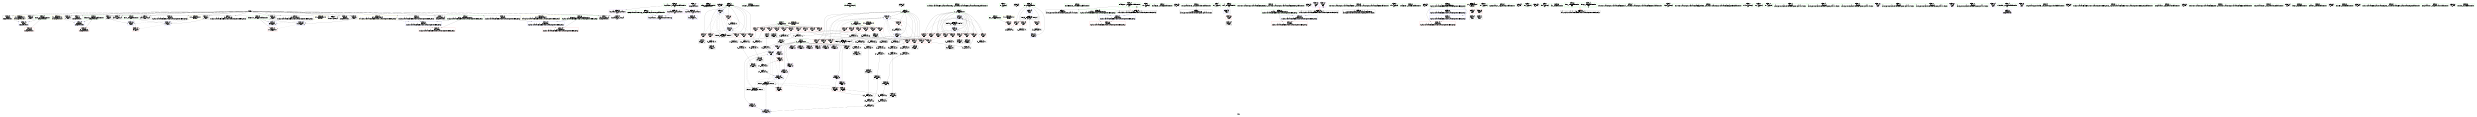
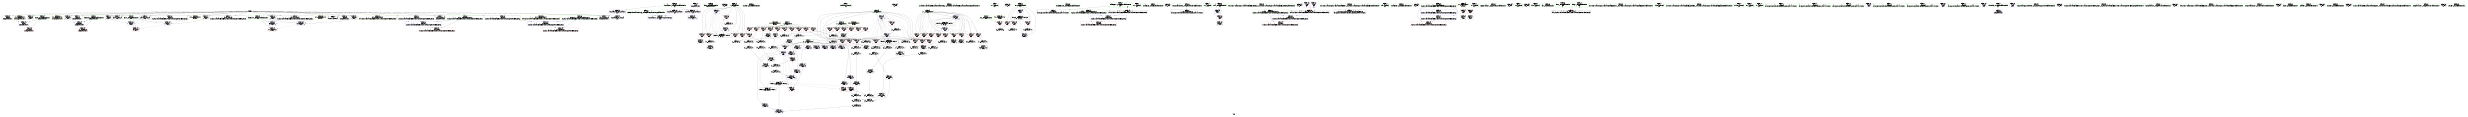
node "NodeID: 321": removed
